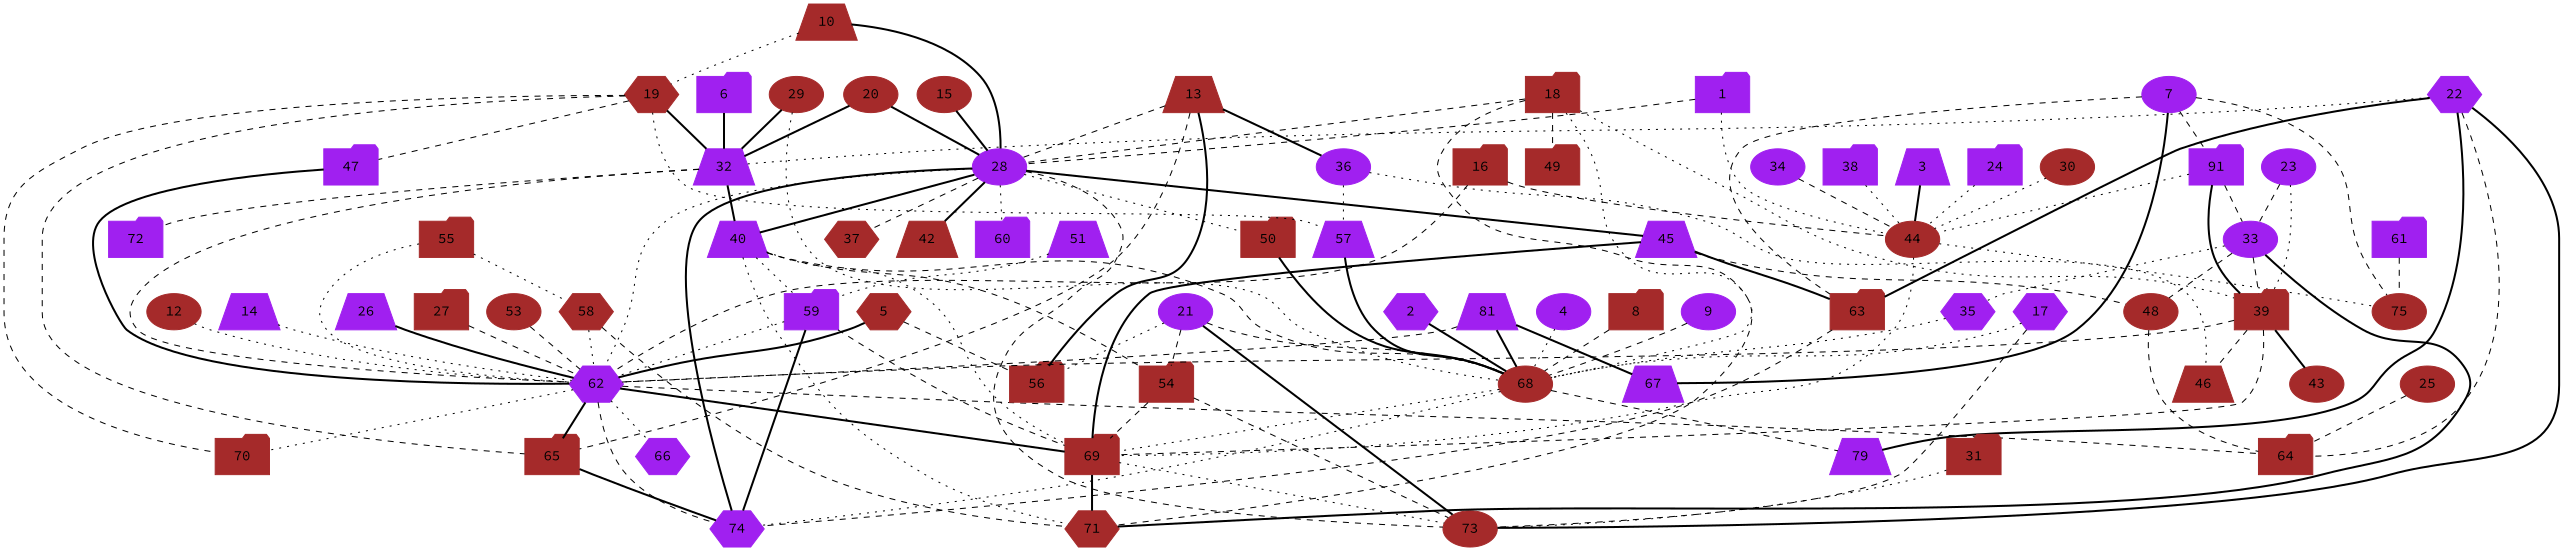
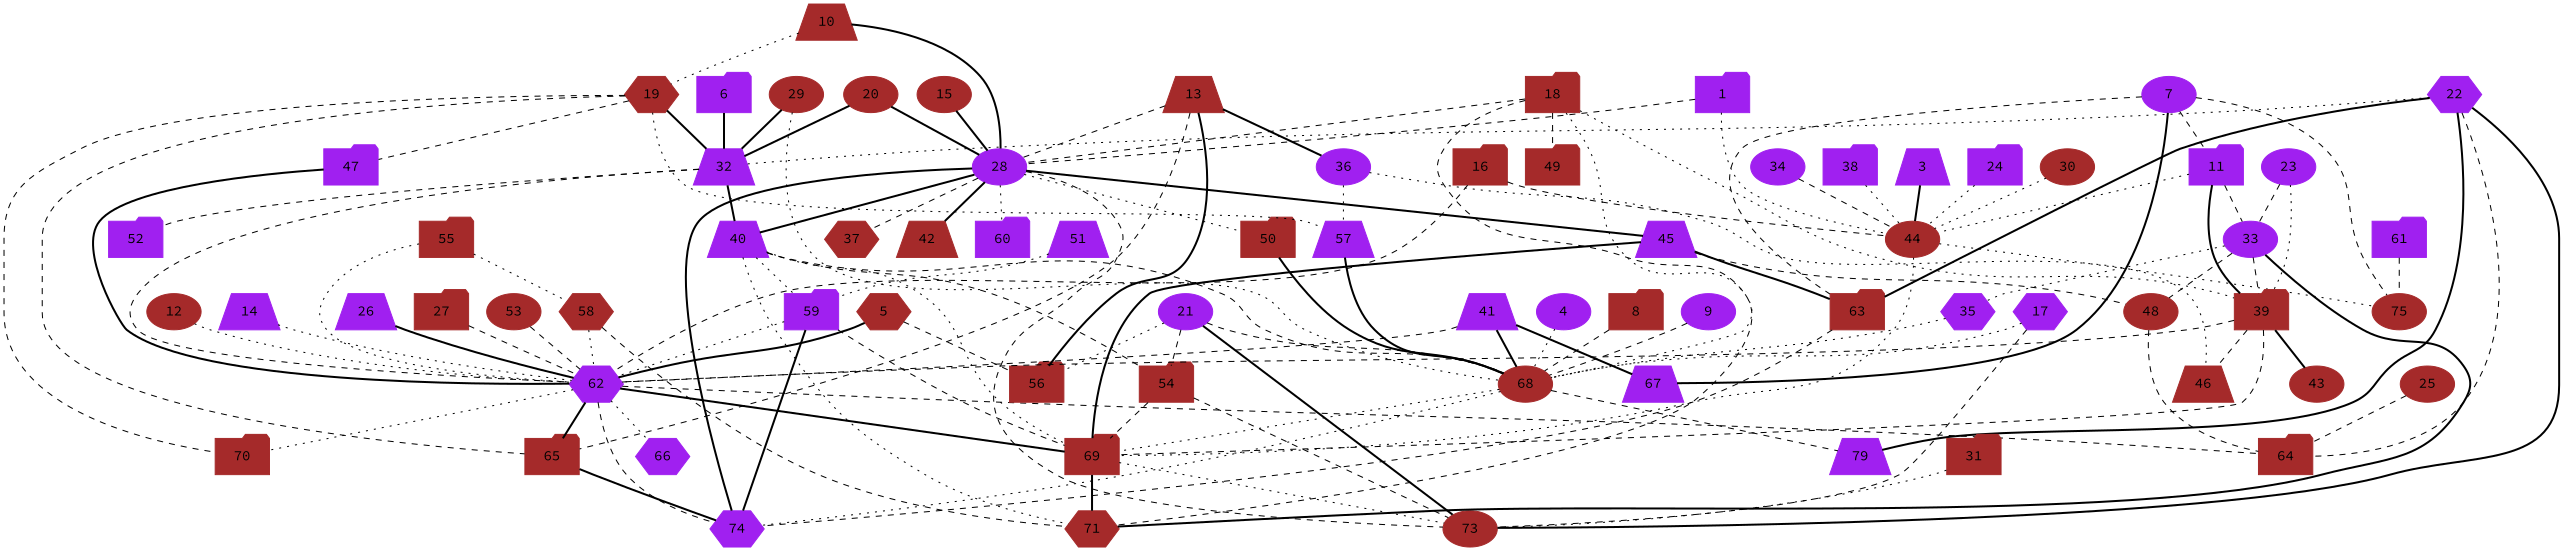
node "91": label "91" -> "11"
edge "28" -- "62": removed
node "72": label "72" -> "52"
node "2": removed
node "81": label "81" -> "41"
